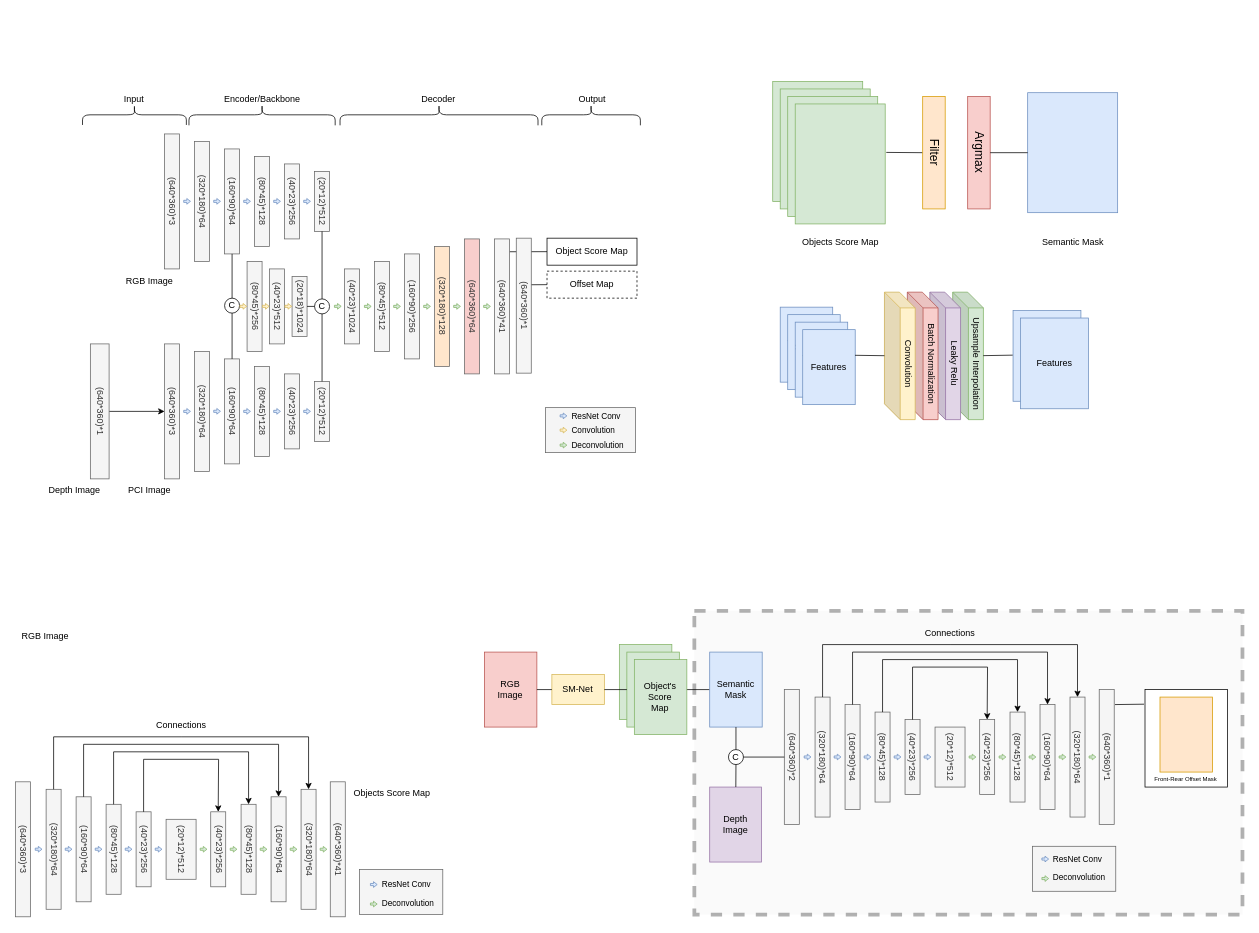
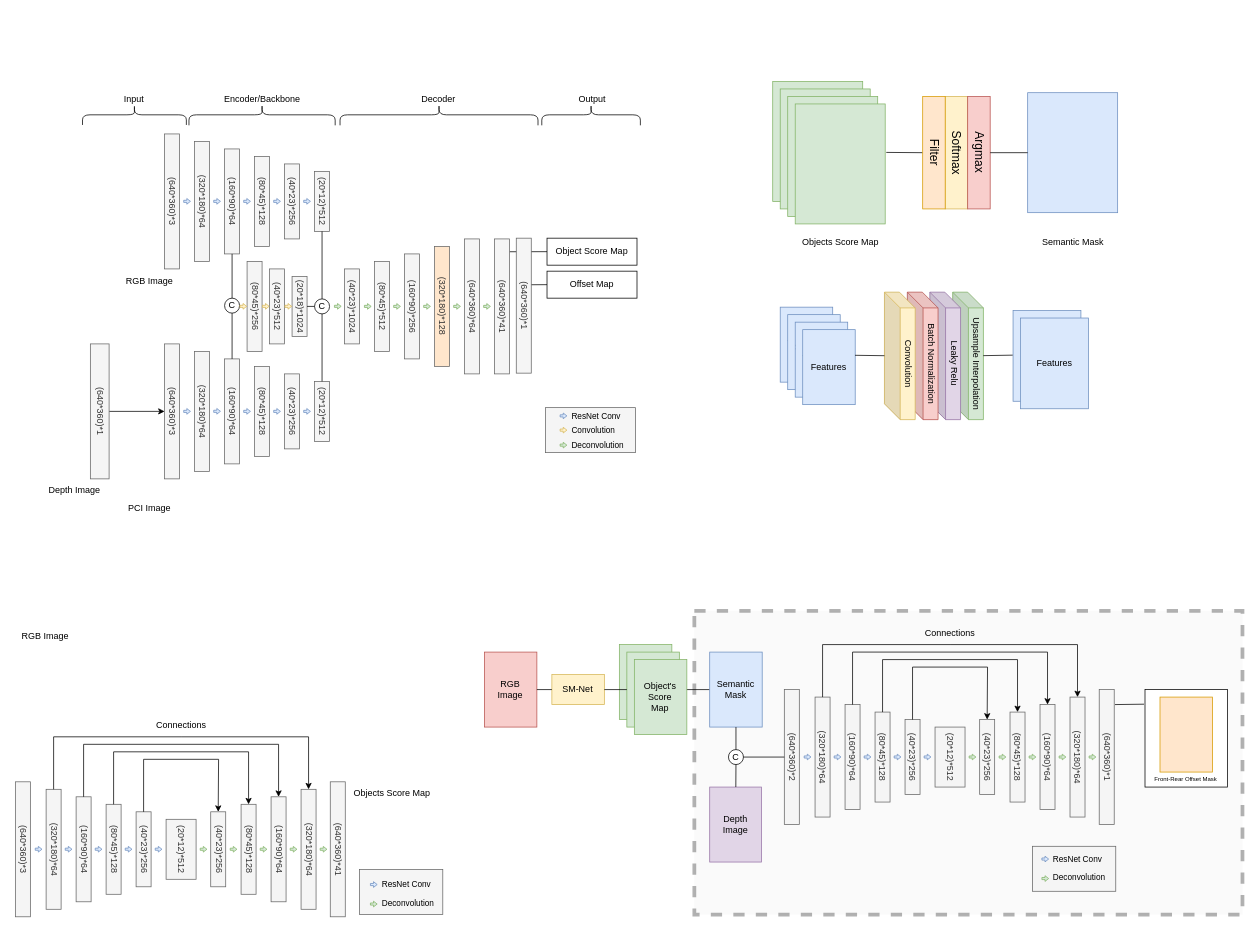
node "Softmax": added
node "Offset Map": style dashed -> solid
node "(640*360)*64": fillcolor #f8cecc -> #f5f5f5
node "PCI Image": moved (150, 490) -> (150, 509)
